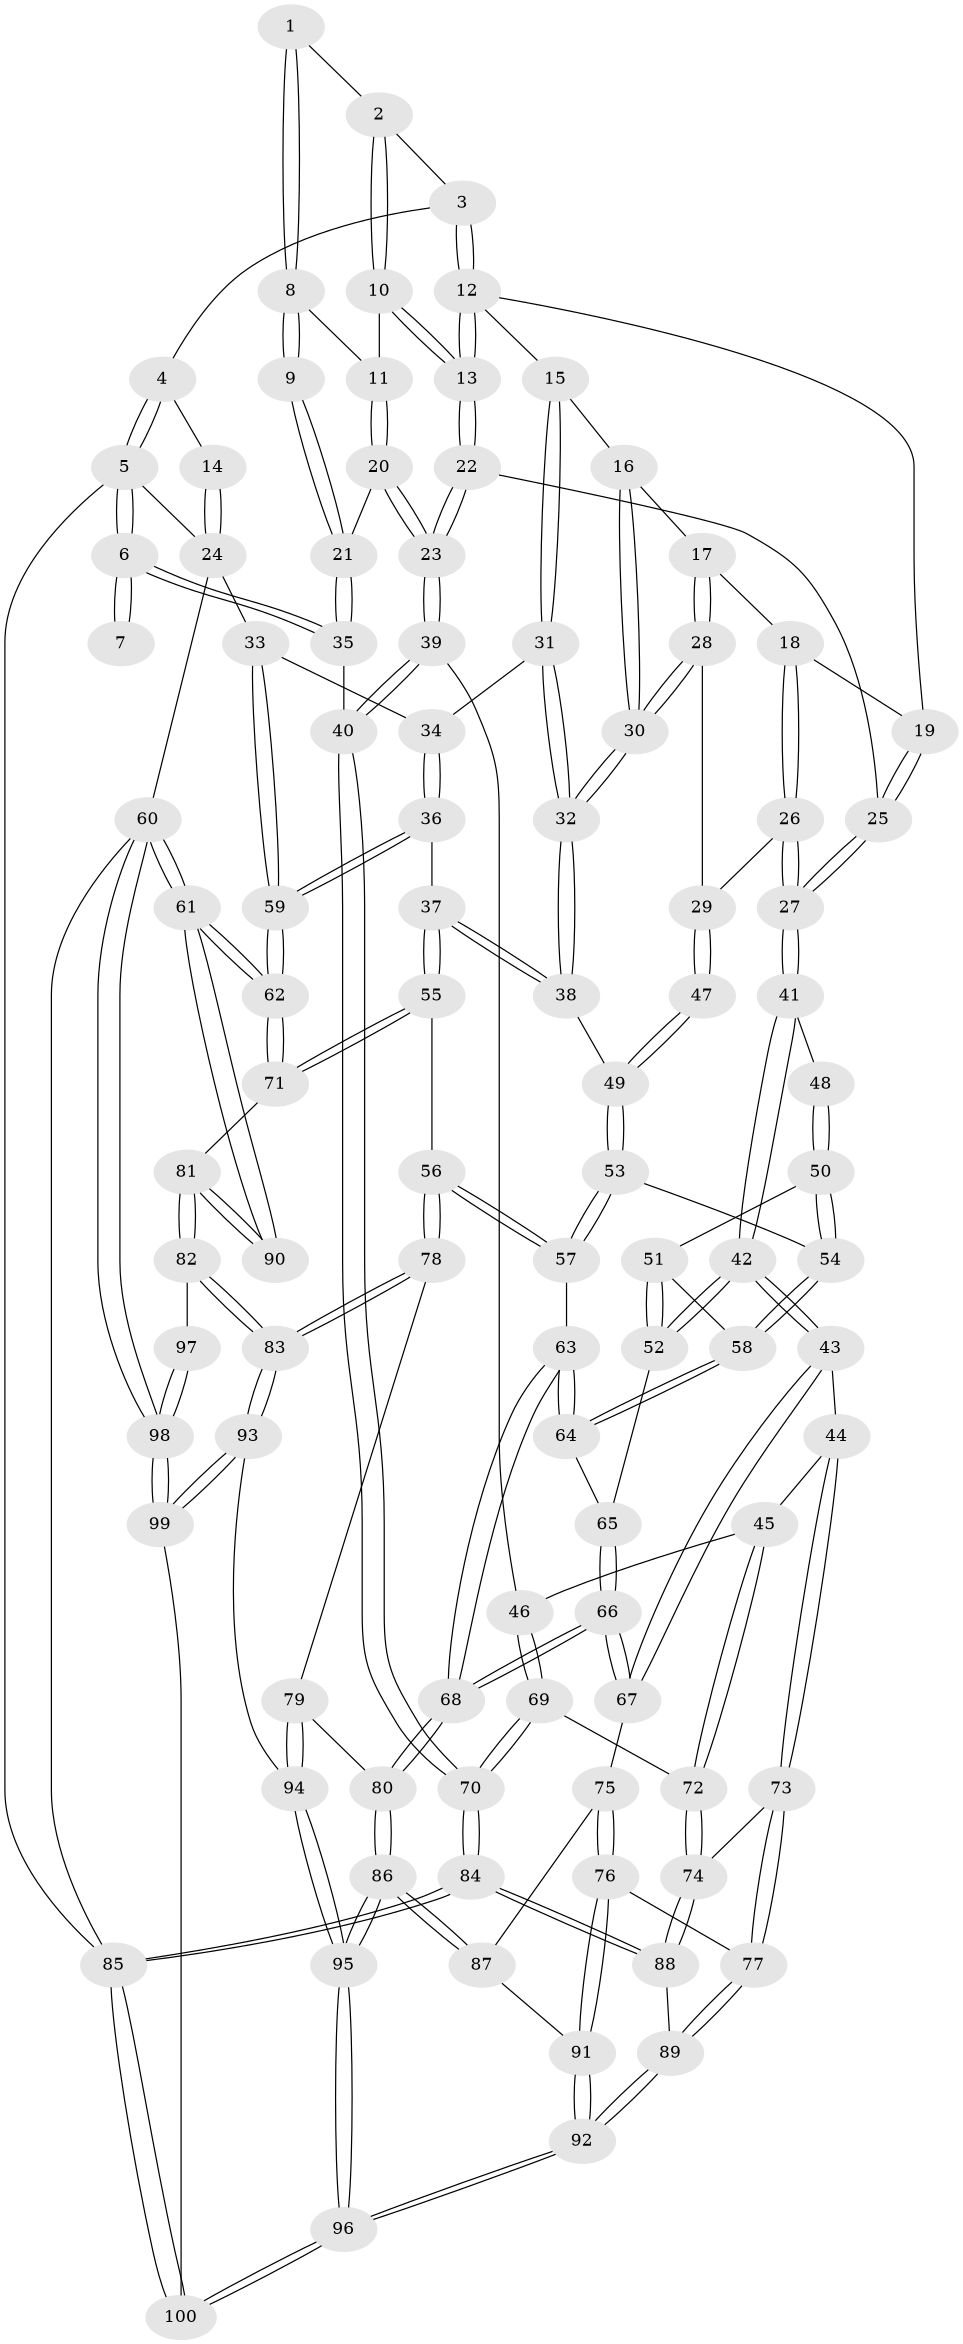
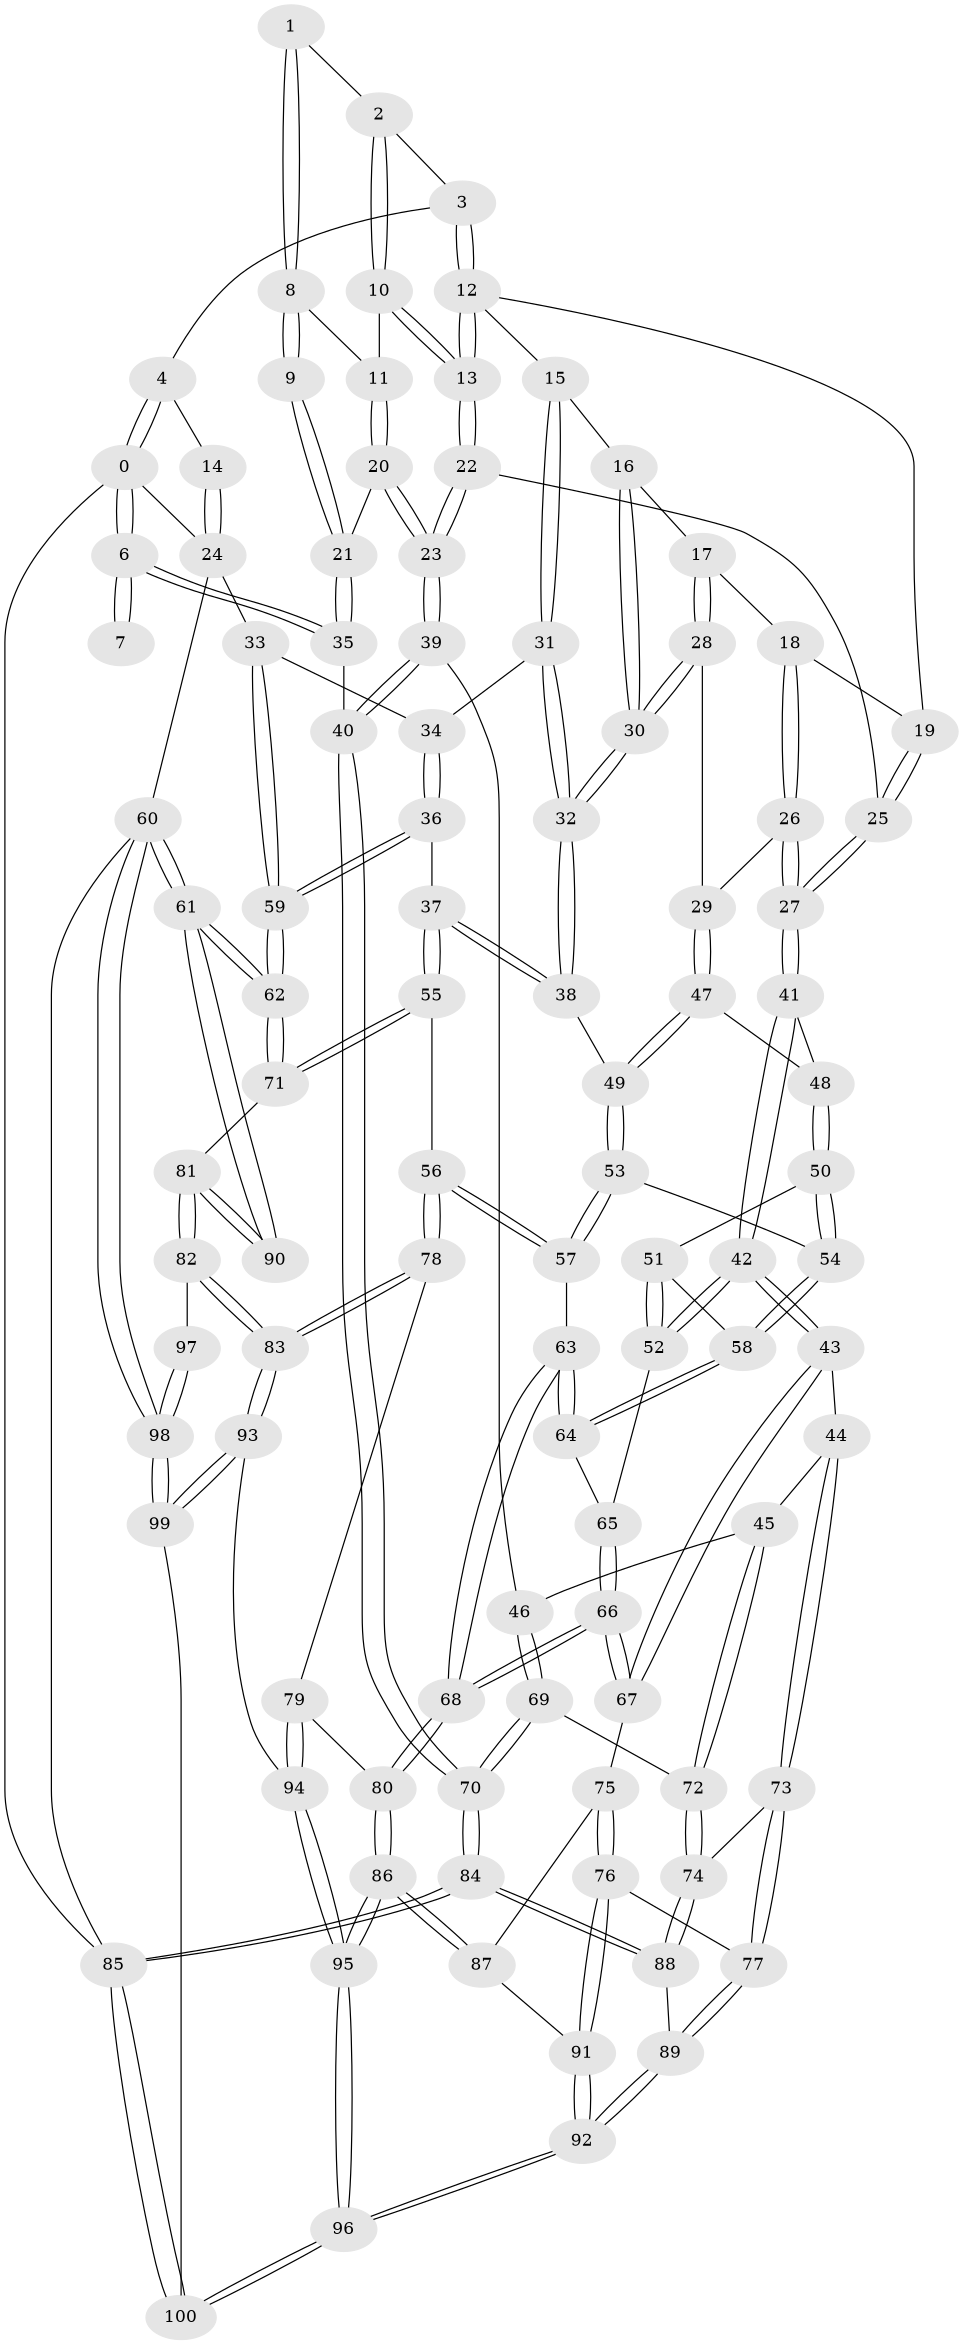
node "5": label "5" -> "0"
edge "47" -- "48": added
